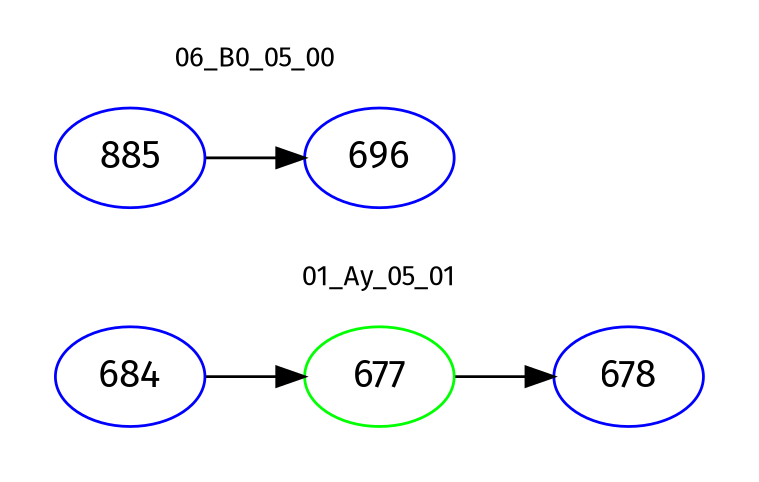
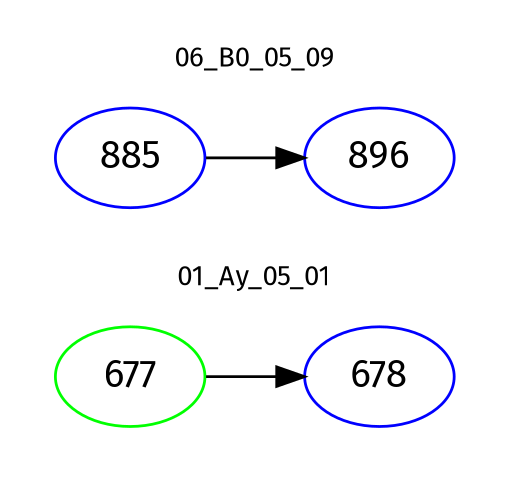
cluster "06_B0_05_00": label "06_B0_05_00" -> "06_B0_05_09"
node "696": label "696" -> "896"
node "684": removed
